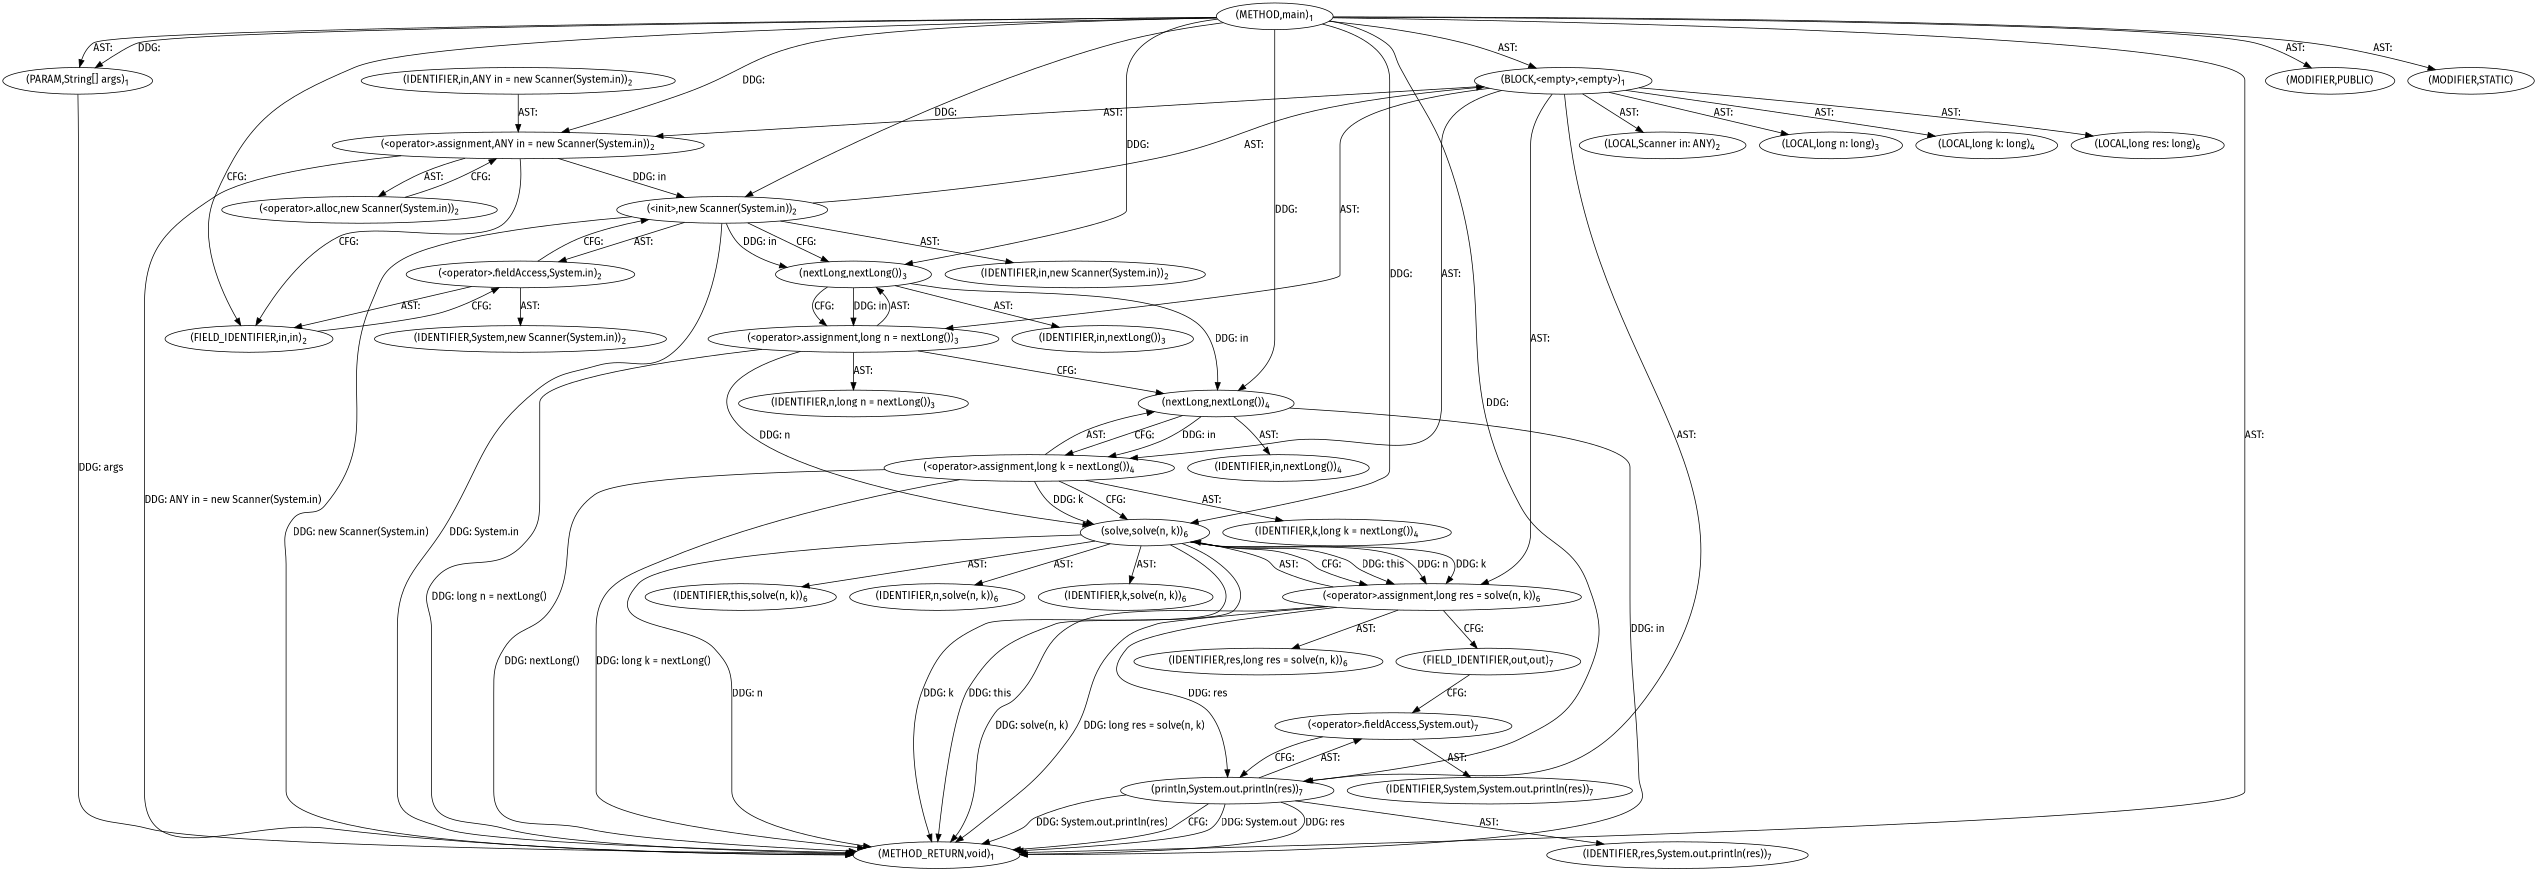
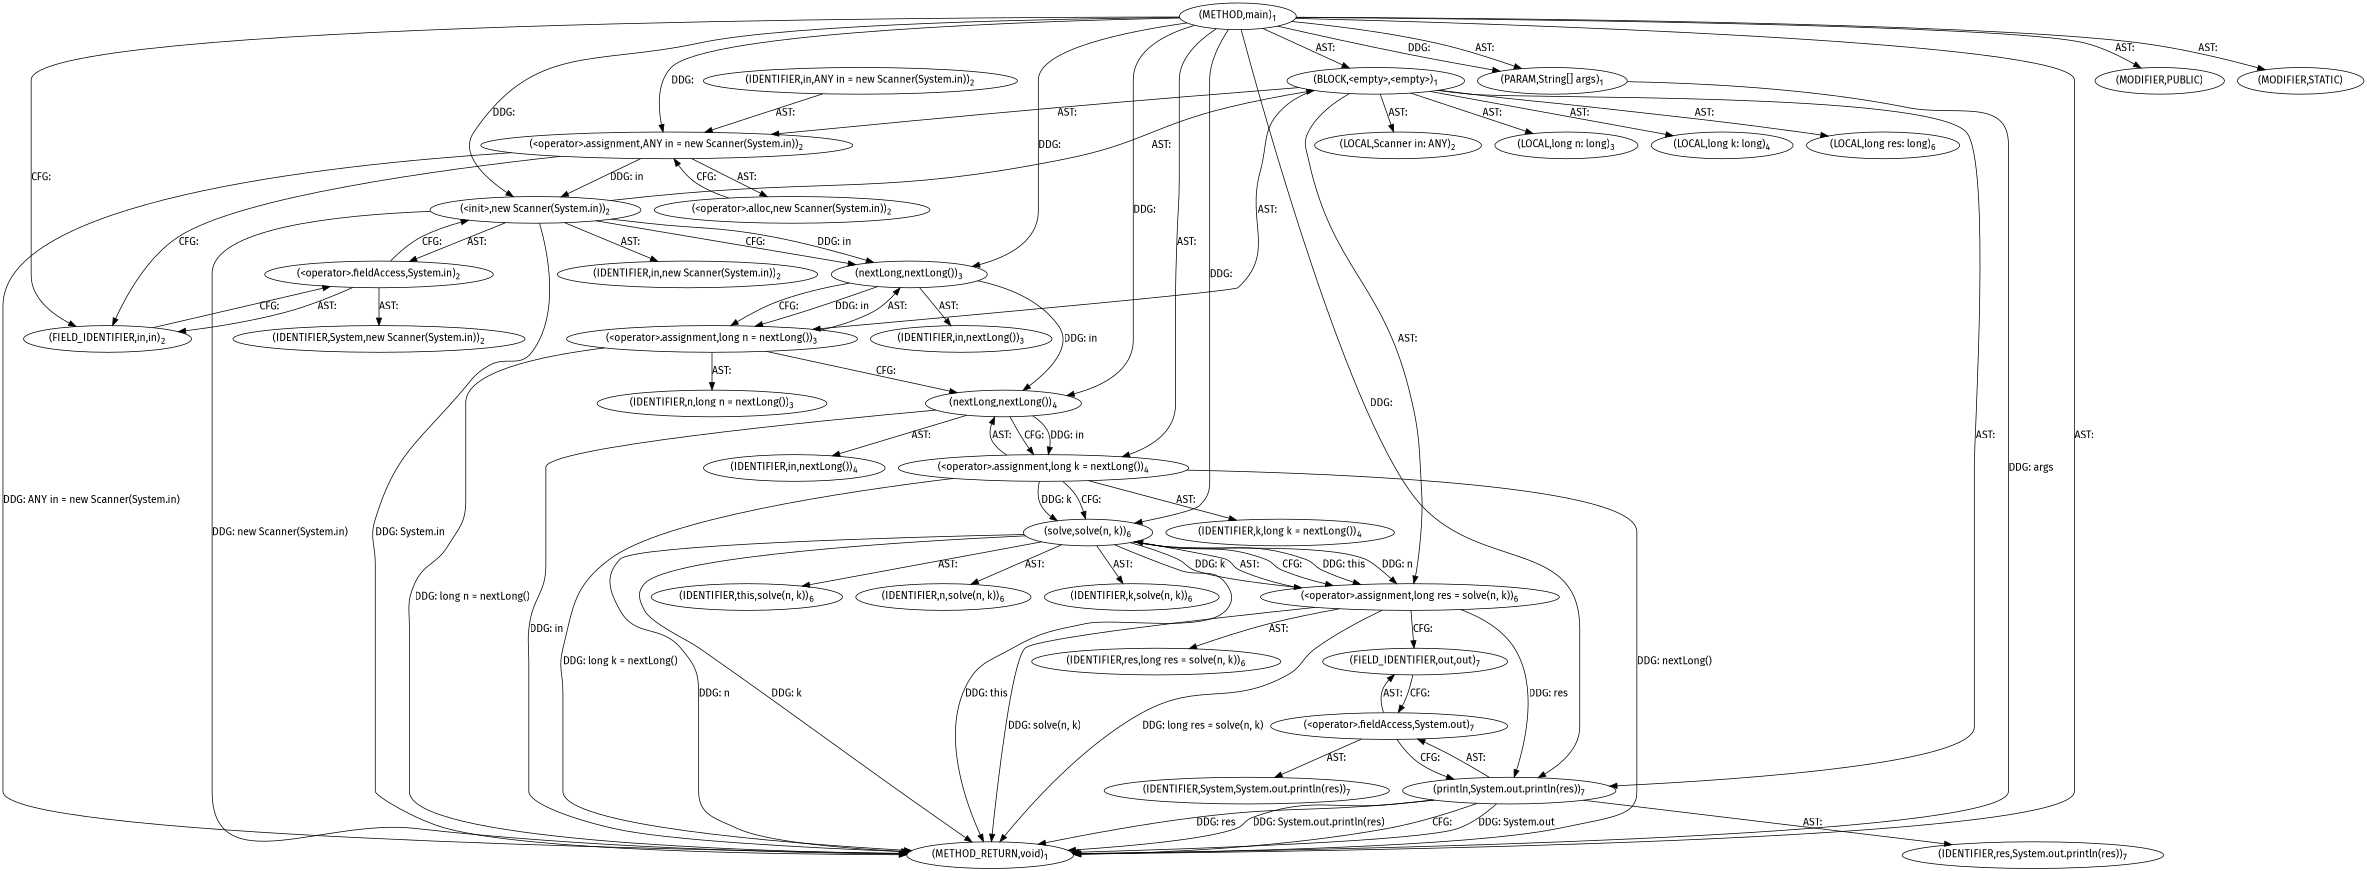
edge "(BLOCK,<empty>,<empty>)" -> "(<operator>.assignment,long k = nextLong())": now "(METHOD,main)" -> "(<operator>.assignment,long k = nextLong())"
edge "(<operator>.assignment,long n = nextLong())" -> "(solve,solve(n, k))": removed, label "DDG: n"
edge "(<operator>.fieldAccess,System.out)" -> "(FIELD_IDENTIFIER,out,out)": added, label "AST:"
